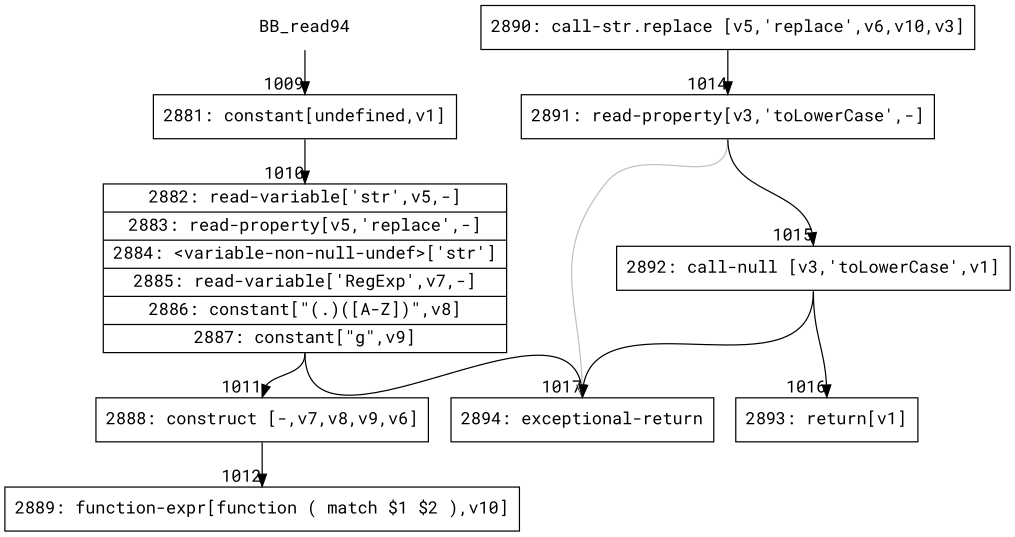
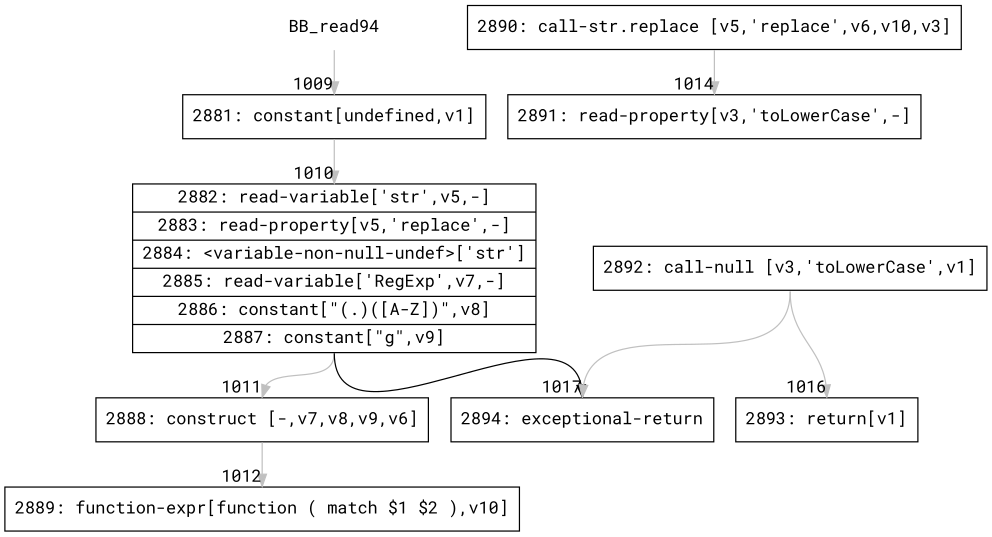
edge "BB_read94" -> "2881: constant[undefined,v1]": color black -> gray
edge "2890: call-str.replace [v5,'replace',v6,v10,v3]" -> "2891: read-property[v3,'toLowerCase',-]": color black -> gray
edge "2881: constant[undefined,v1]" -> "2882: read-variable['str',v5,-]": color black -> gray
edge "2891: read-property[v3,'toLowerCase',-]" -> "2892: call-null [v3,'toLowerCase',v1]": removed
edge "2891: read-property[v3,'toLowerCase',-]" -> "2894: exceptional-return": removed
edge "2892: call-null [v3,'toLowerCase',v1]" -> "2893: return[v1]": color black -> gray
edge "2892: call-null [v3,'toLowerCase',v1]" -> "2894: exceptional-return": color black -> gray
edge "2882: read-variable['str',v5,-]" -> "2888: construct [-,v7,v8,v9,v6]": color black -> gray
edge "2888: construct [-,v7,v8,v9,v6]" -> "2889: function-expr[function ( match $1 $2 ),v10]": color black -> gray
